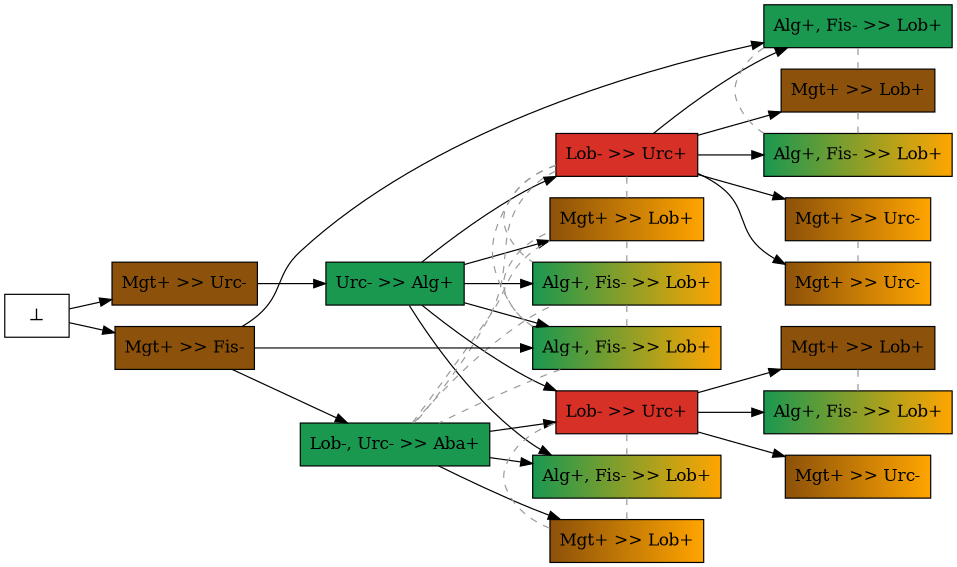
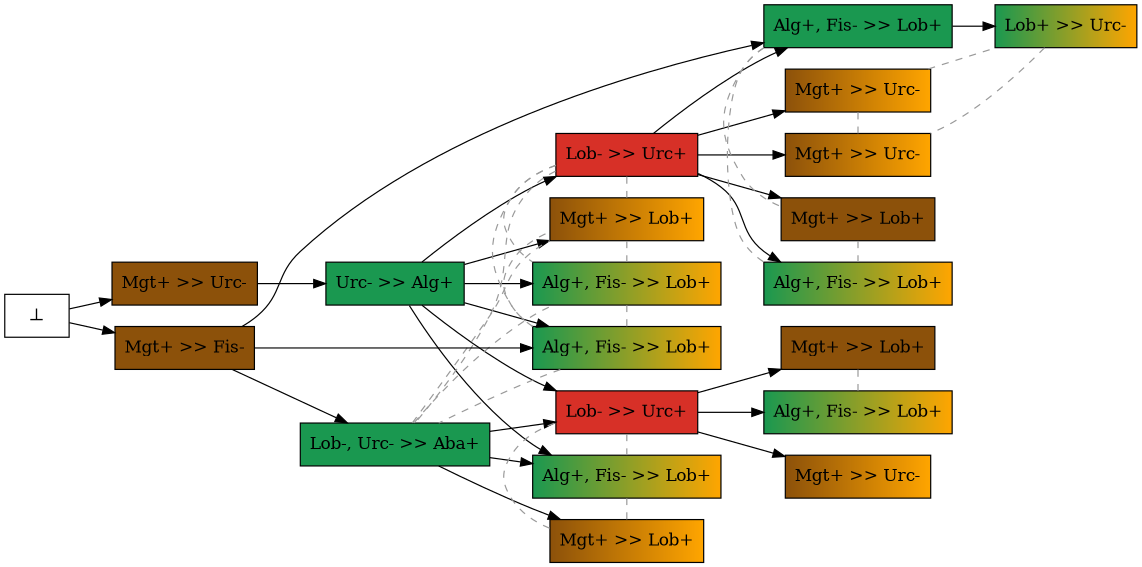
node "Lob+ >> Urc-": added
